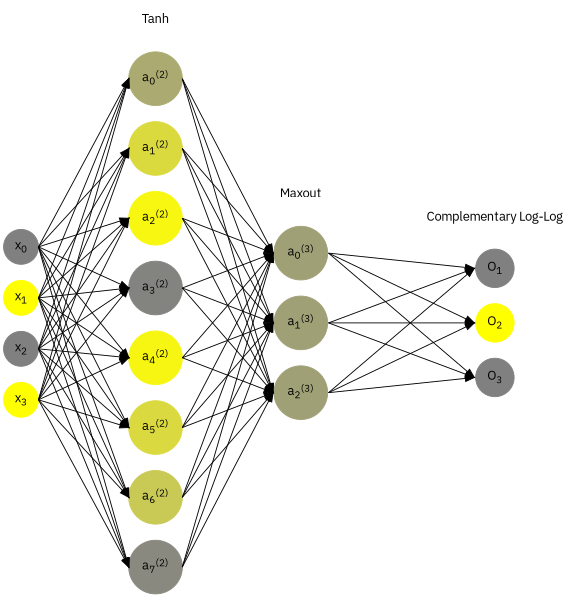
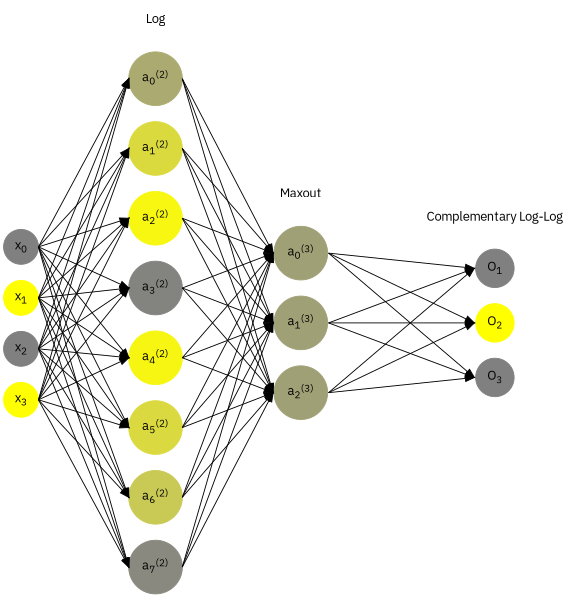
node "Tanh": label "Tanh" -> "Log"
